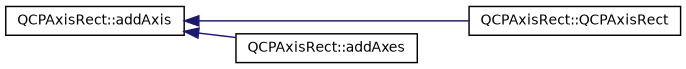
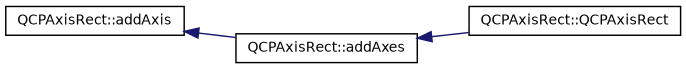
edge "QCPAxisRect::QCPAxisRect" -> "QCPAxisRect::addAxis": now "QCPAxisRect::QCPAxisRect" -> "QCPAxisRect::addAxes"
